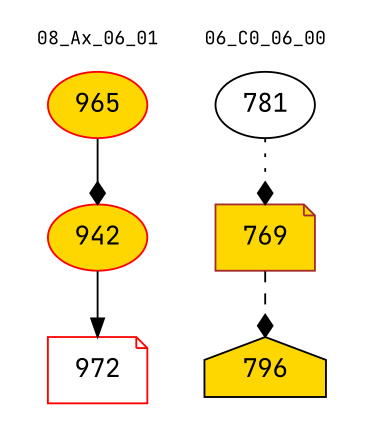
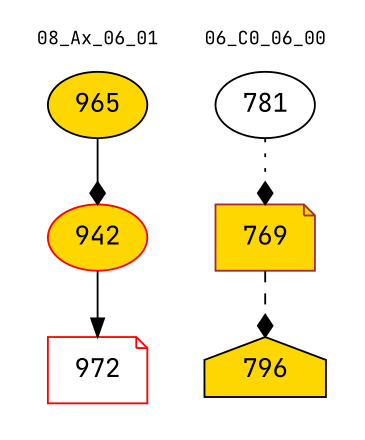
node "965": color red -> black
